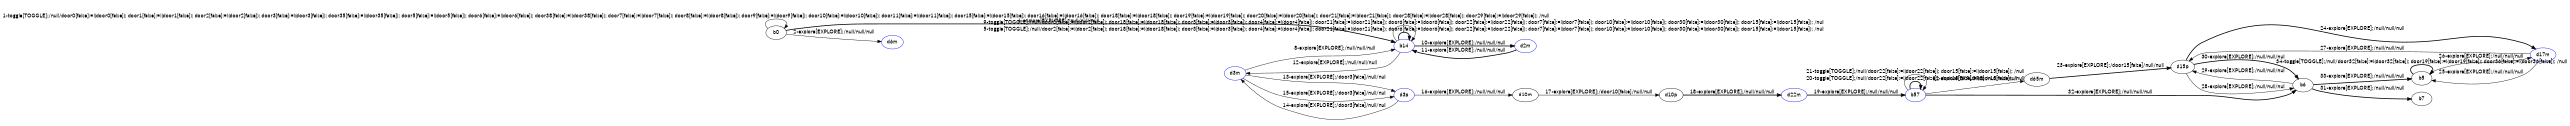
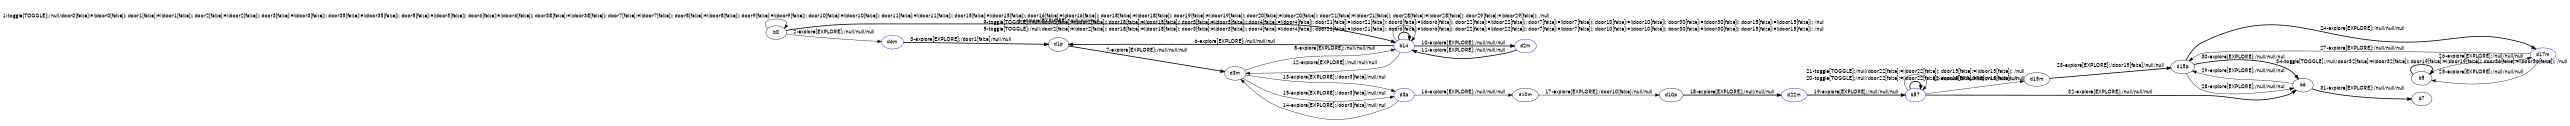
node "d1p": added
node "d3m": color blue -> black
node "d65m": label "d65m" -> "d15m"
edge "b6" -> "b5": removed, label "33-explore[EXPLORE];/null/null/null"
